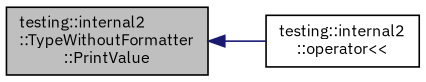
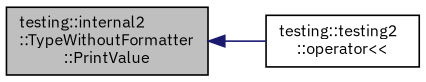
node "testing::internal2 ::operator<<": label "testing::internal2 ::operator<<" -> "testing::testing2 ::operator<<"
